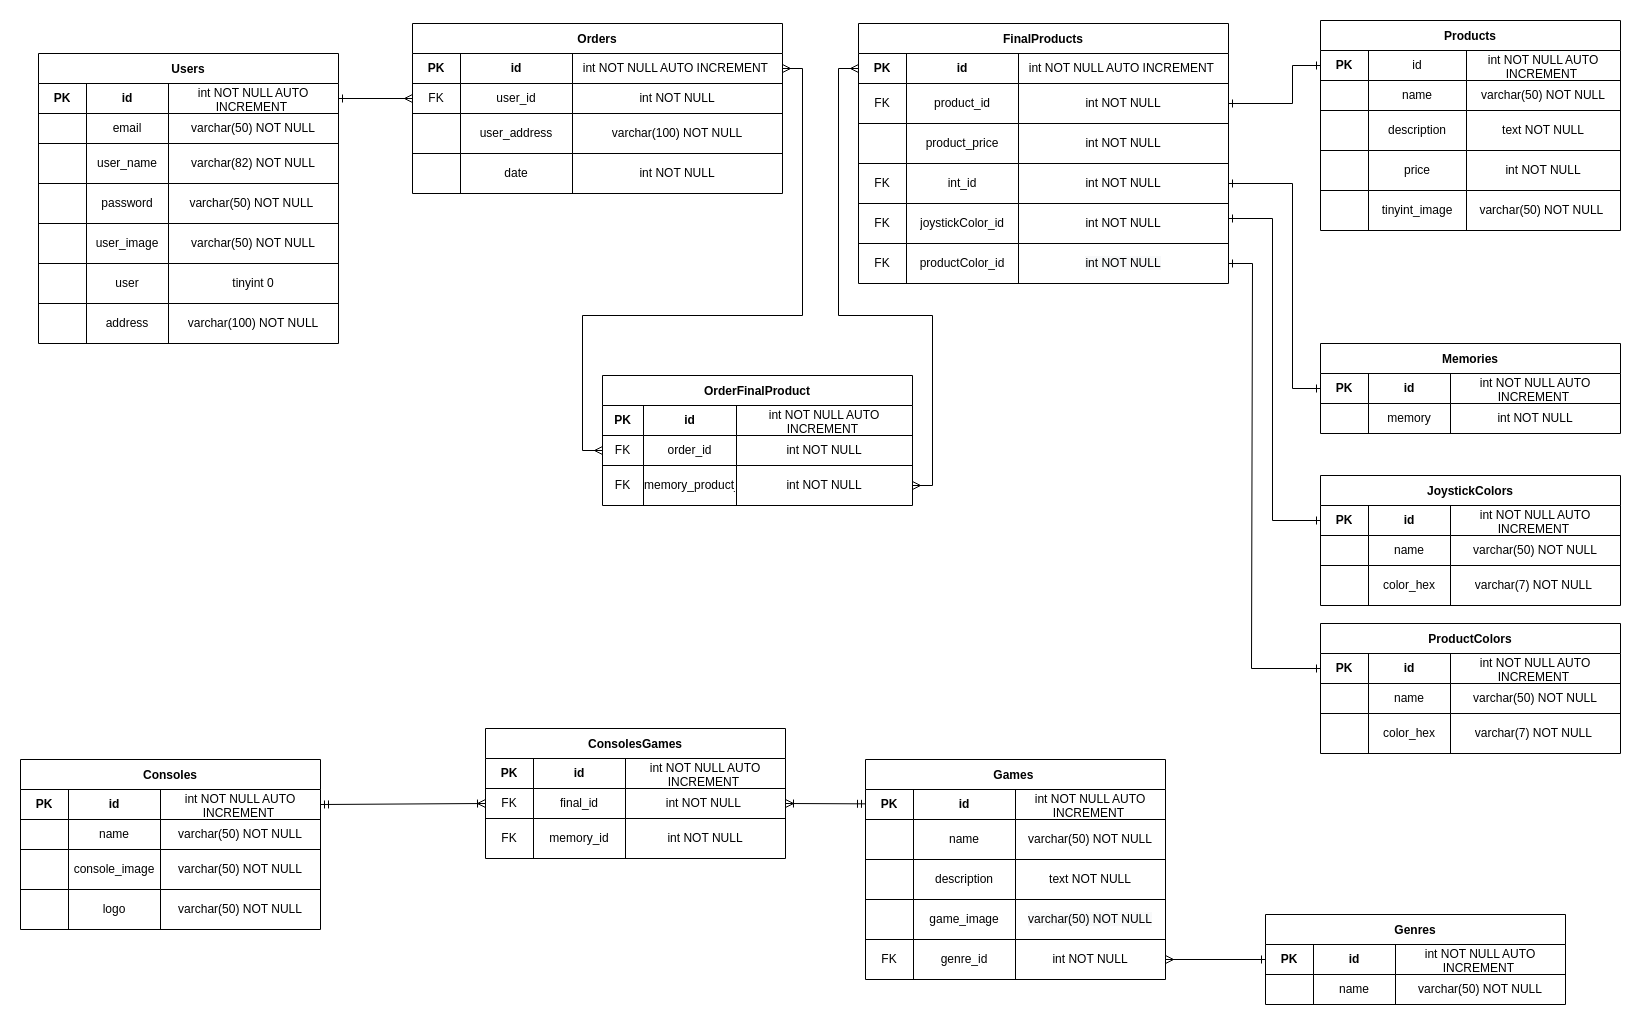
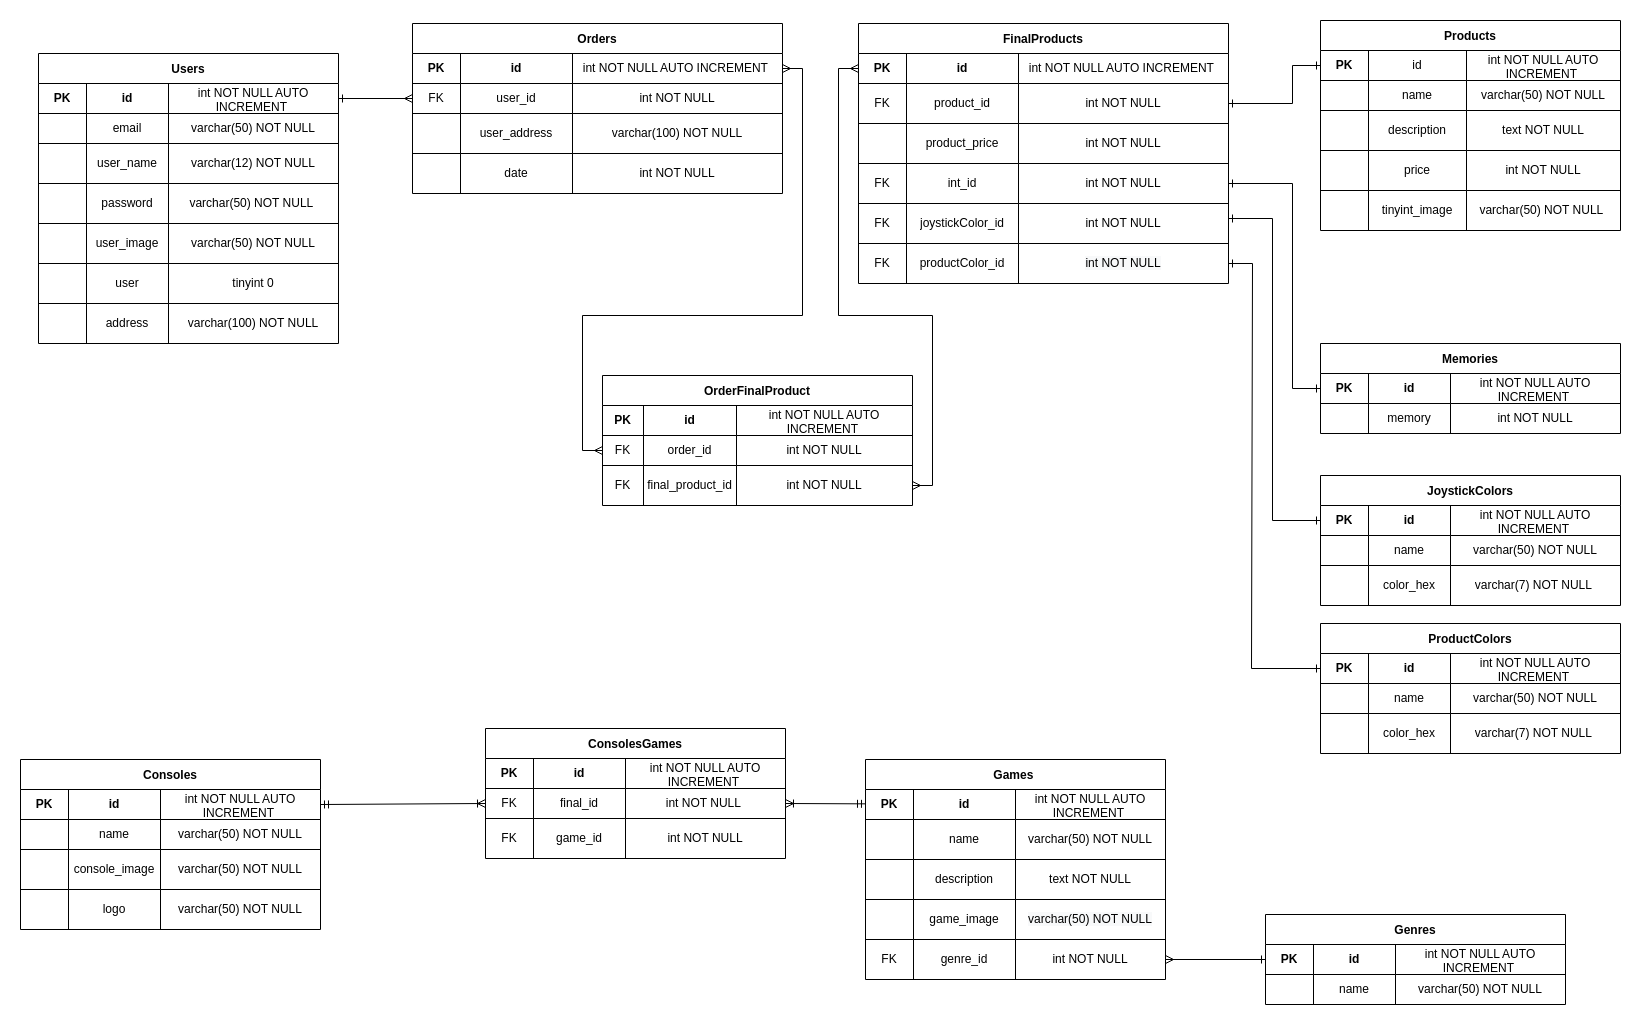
node "varchar(82) NOT NULL": label "varchar(82) NOT NULL" -> "varchar(12) NOT NULL"
node "memory_product_id": label "memory_product_id" -> "final_product_id"
node "memory_id": label "memory_id" -> "game_id"
